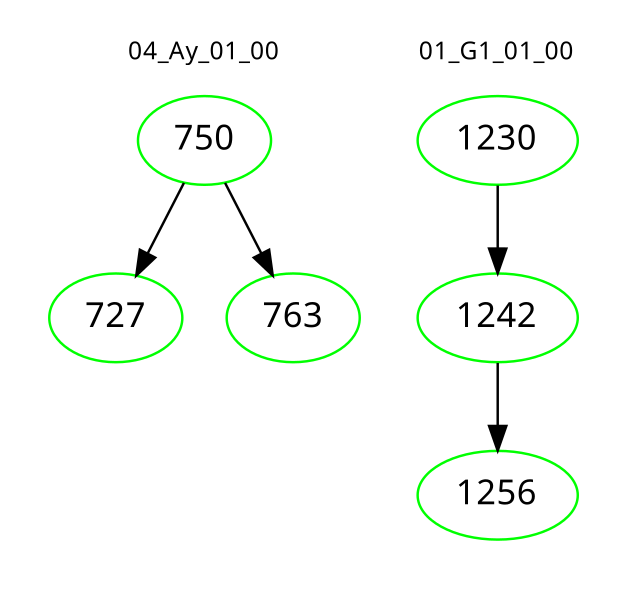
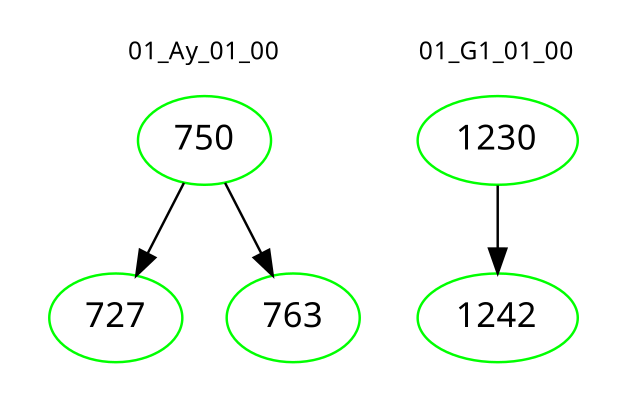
cluster "04_Ay_01_00": label "04_Ay_01_00" -> "01_Ay_01_00"
node "1256": removed
